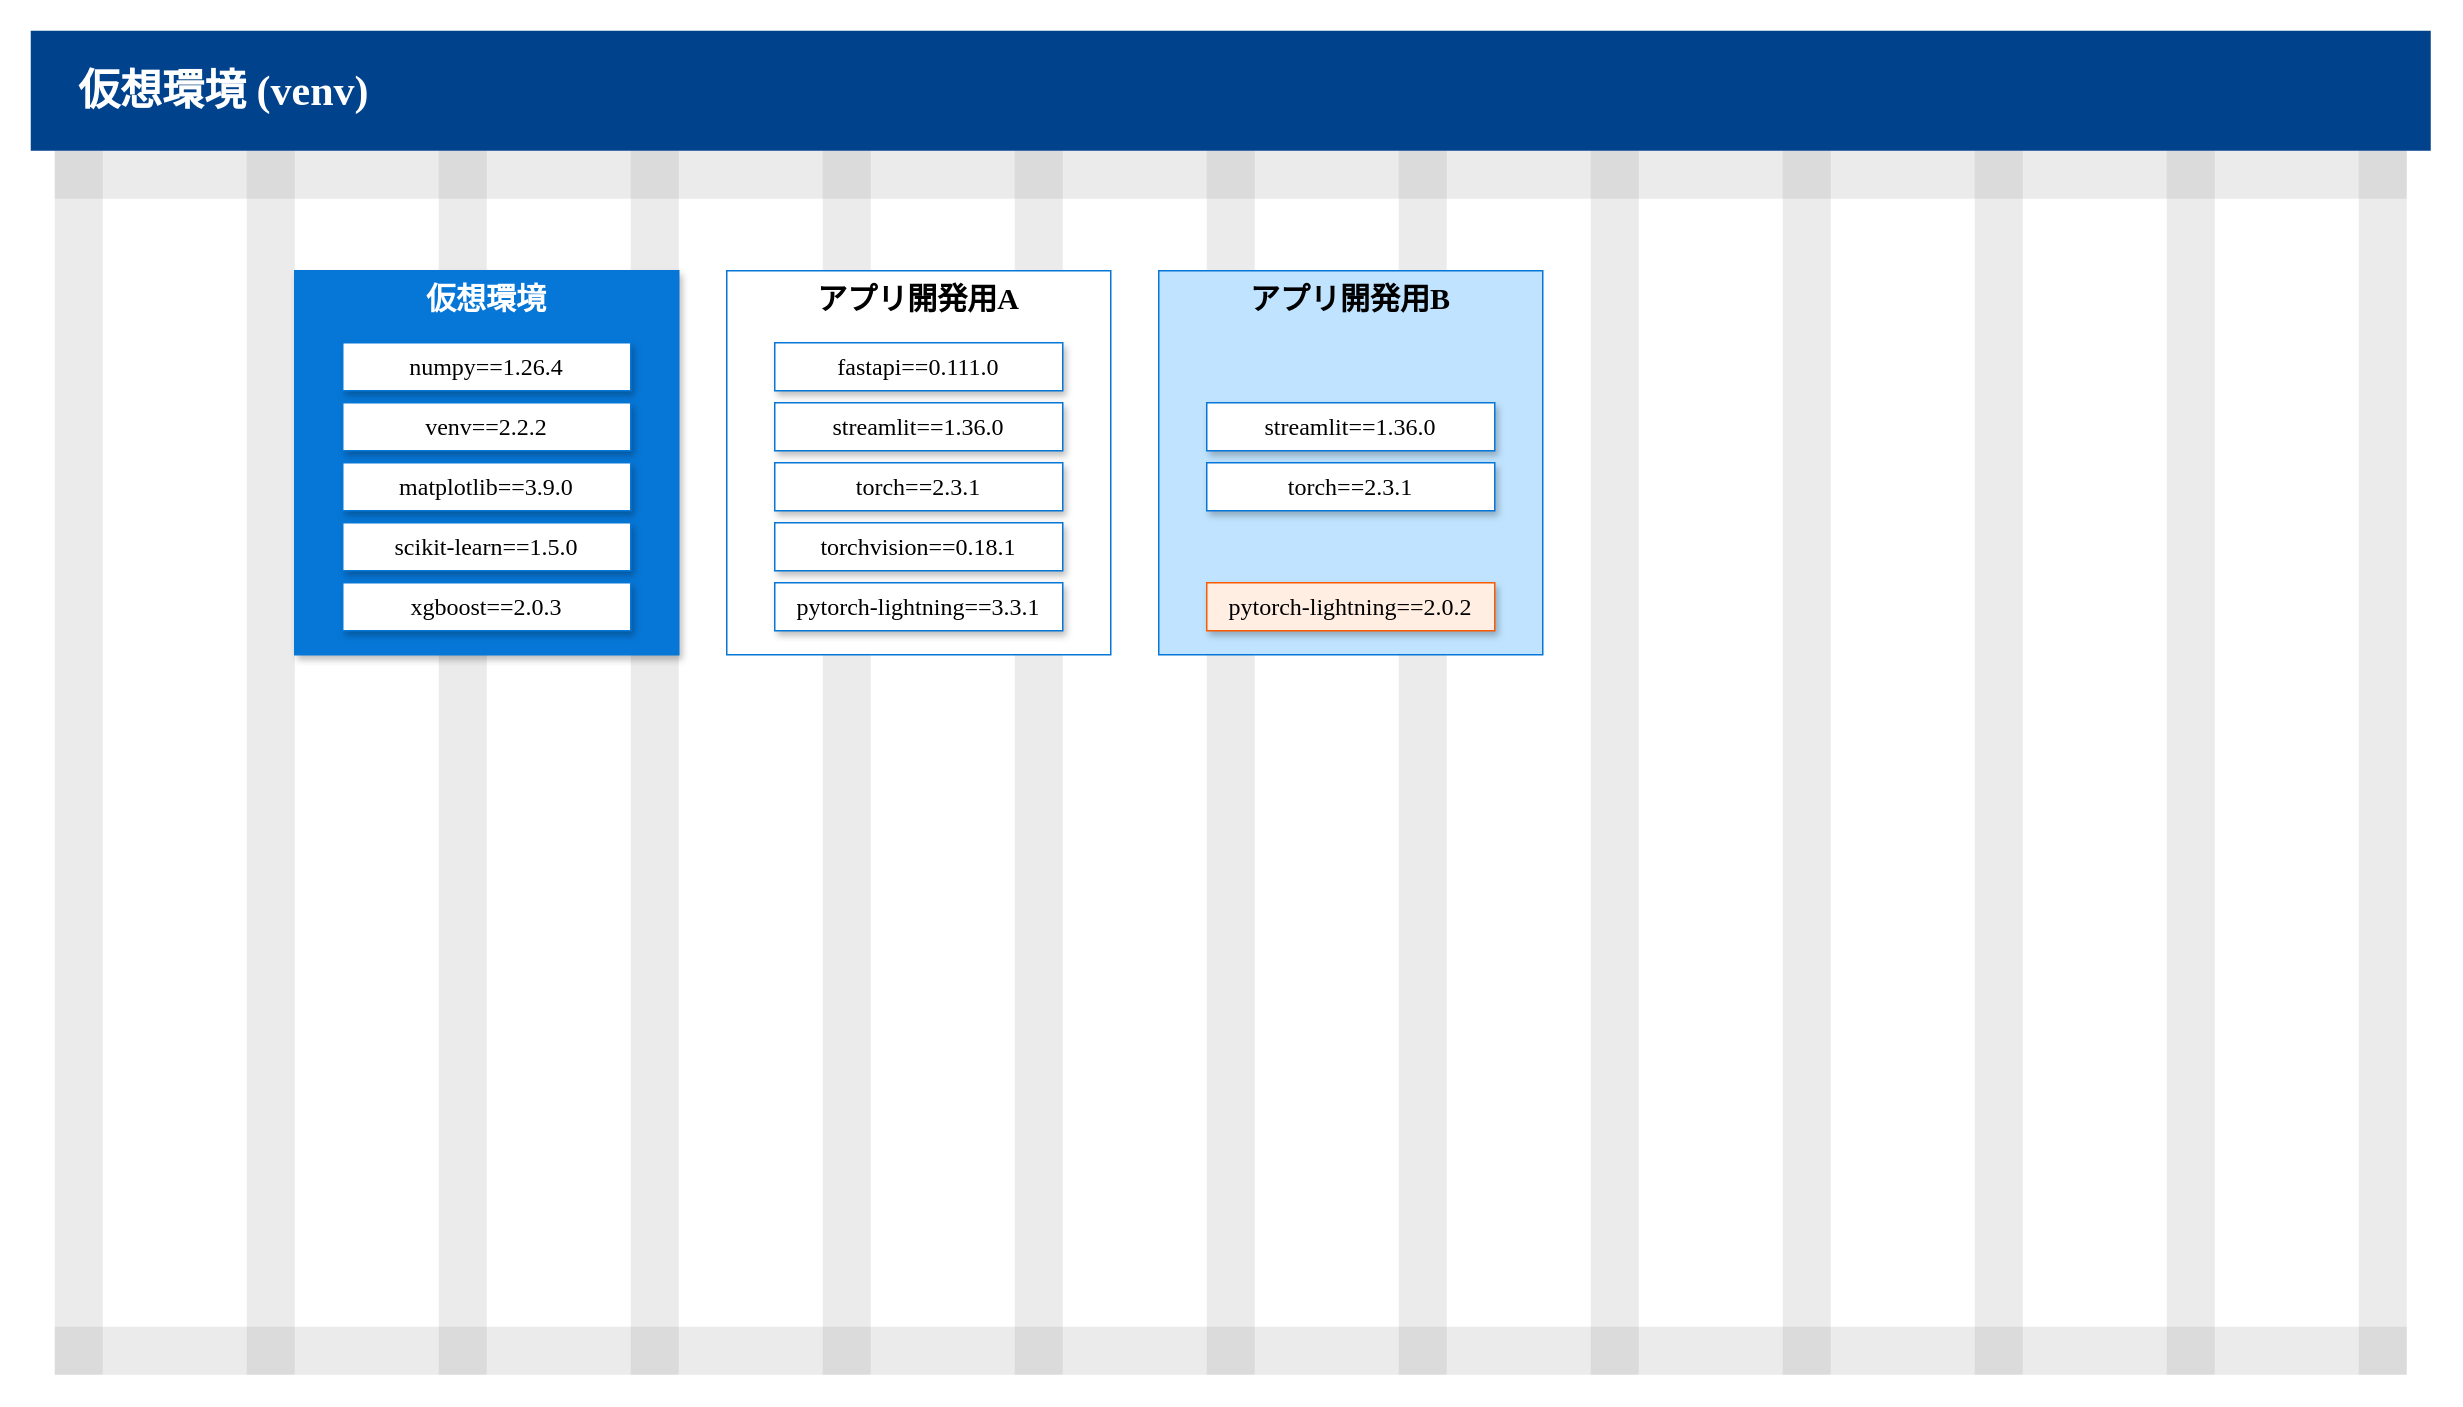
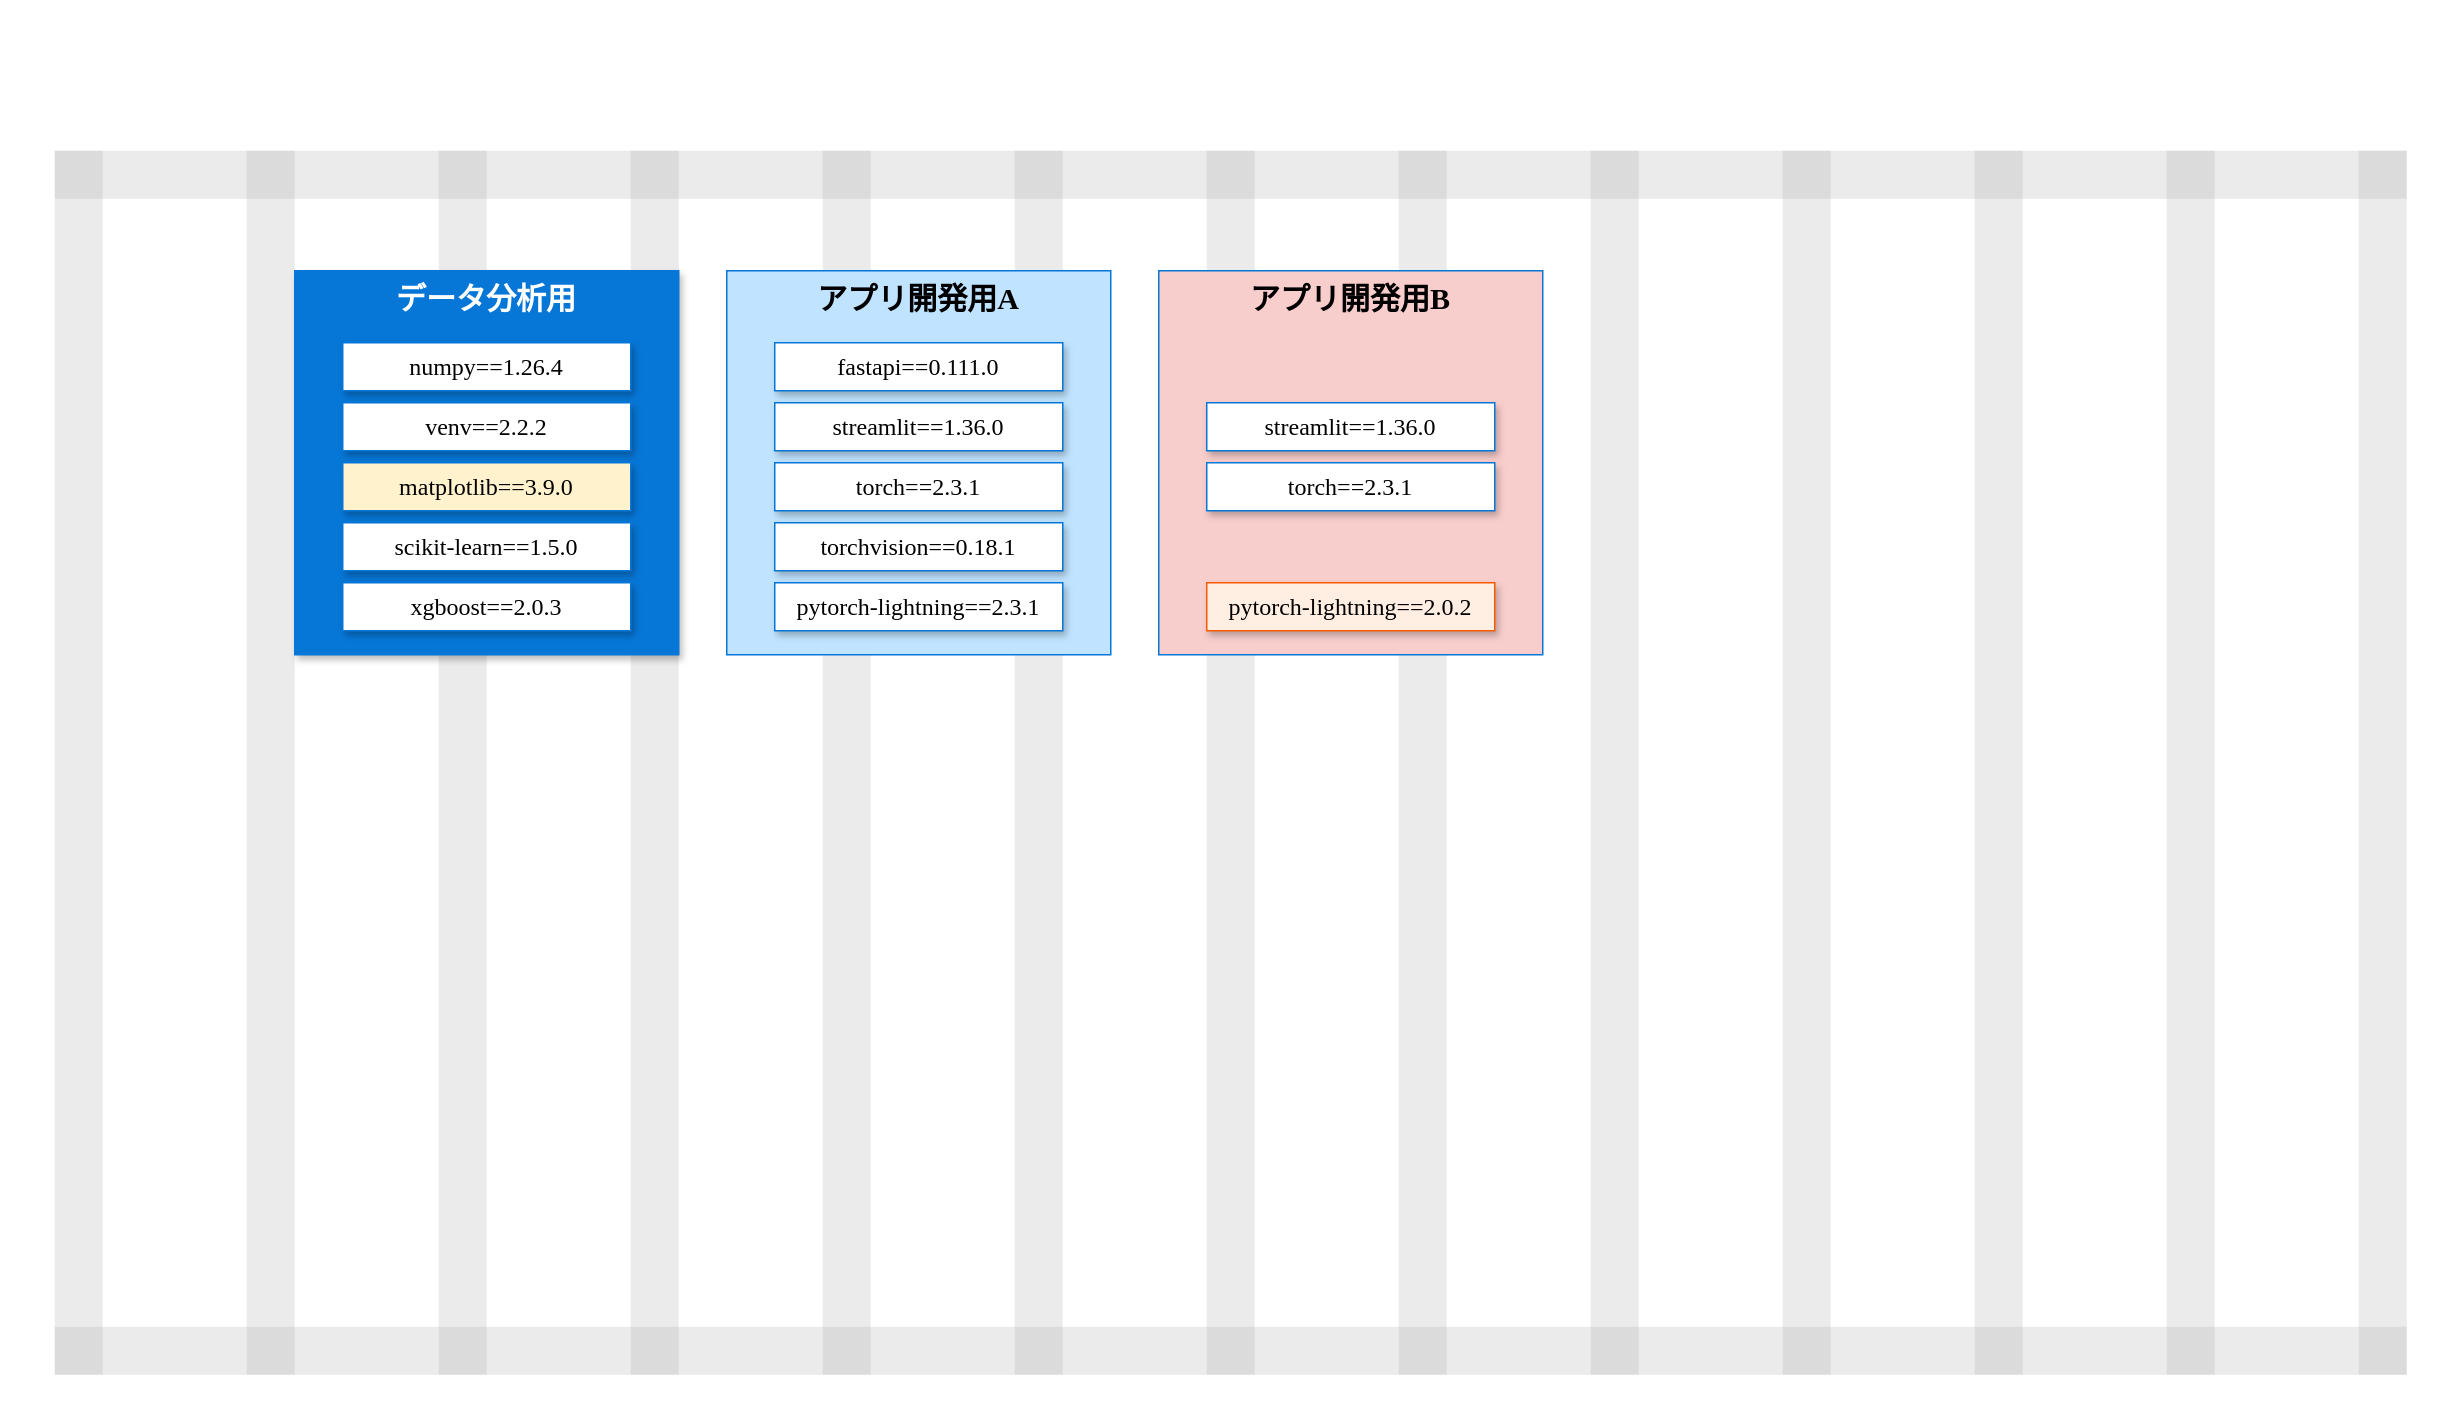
node "仮想環境 (venv)": removed
node "仮想環境": label "仮想環境" -> "データ分析用"
node "アプリ開発用A": fillcolor #ffffff -> #c0e4ff
node "アプリ開発用B": fillcolor #c0e4ff -> #f8cecc
node "matplotlib==3.9.0": fillcolor #ffffff -> #fff2cc
node "pytorch-lightning==3.3.1": label "pytorch-lightning==3.3.1" -> "pytorch-lightning==2.3.1"
